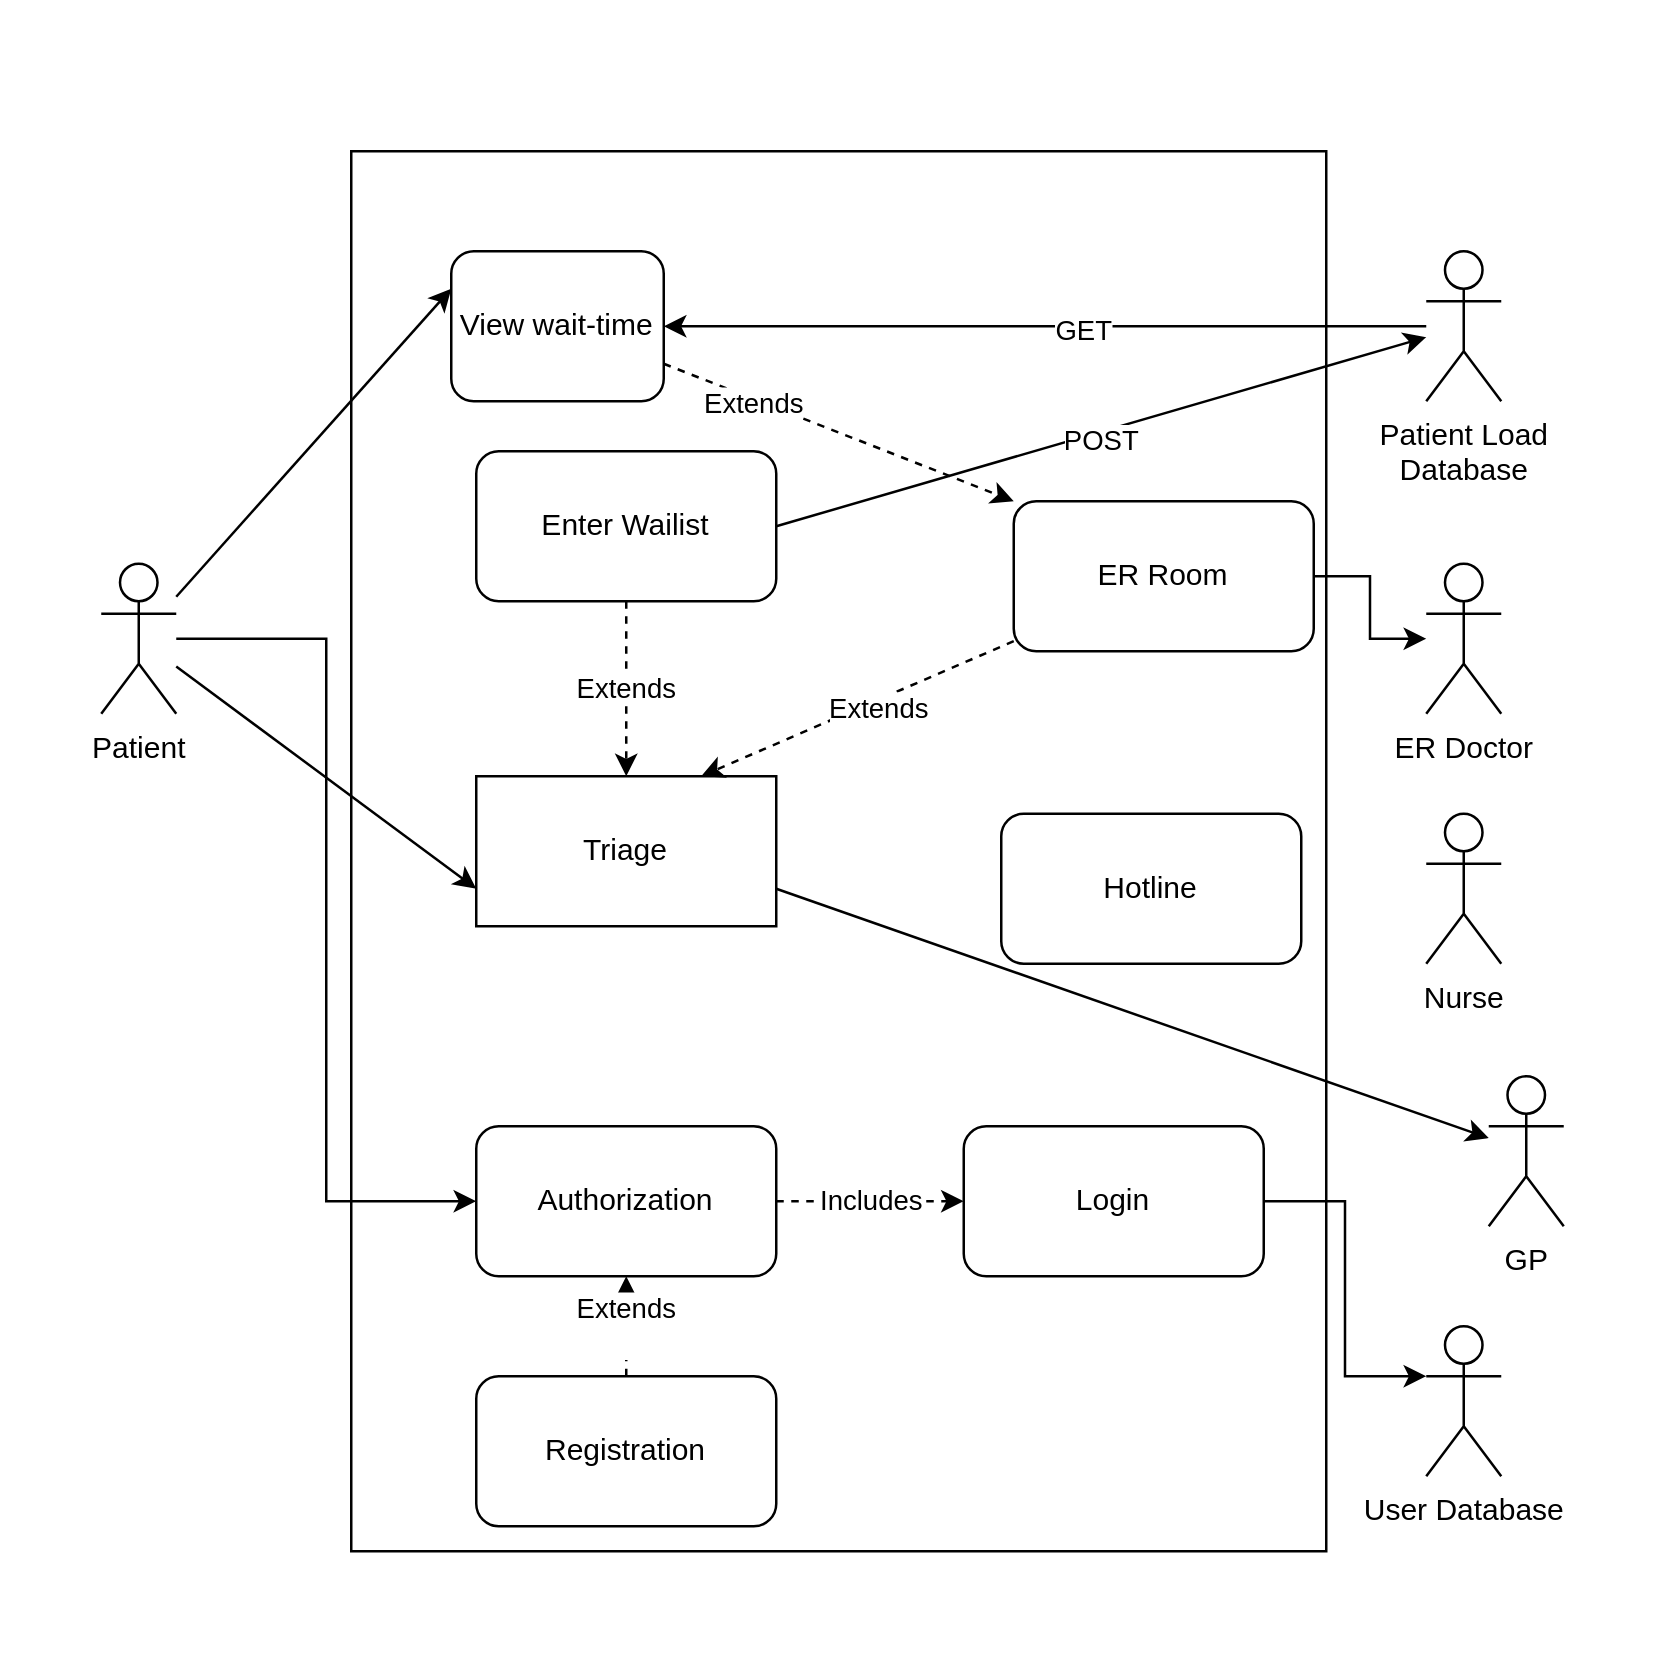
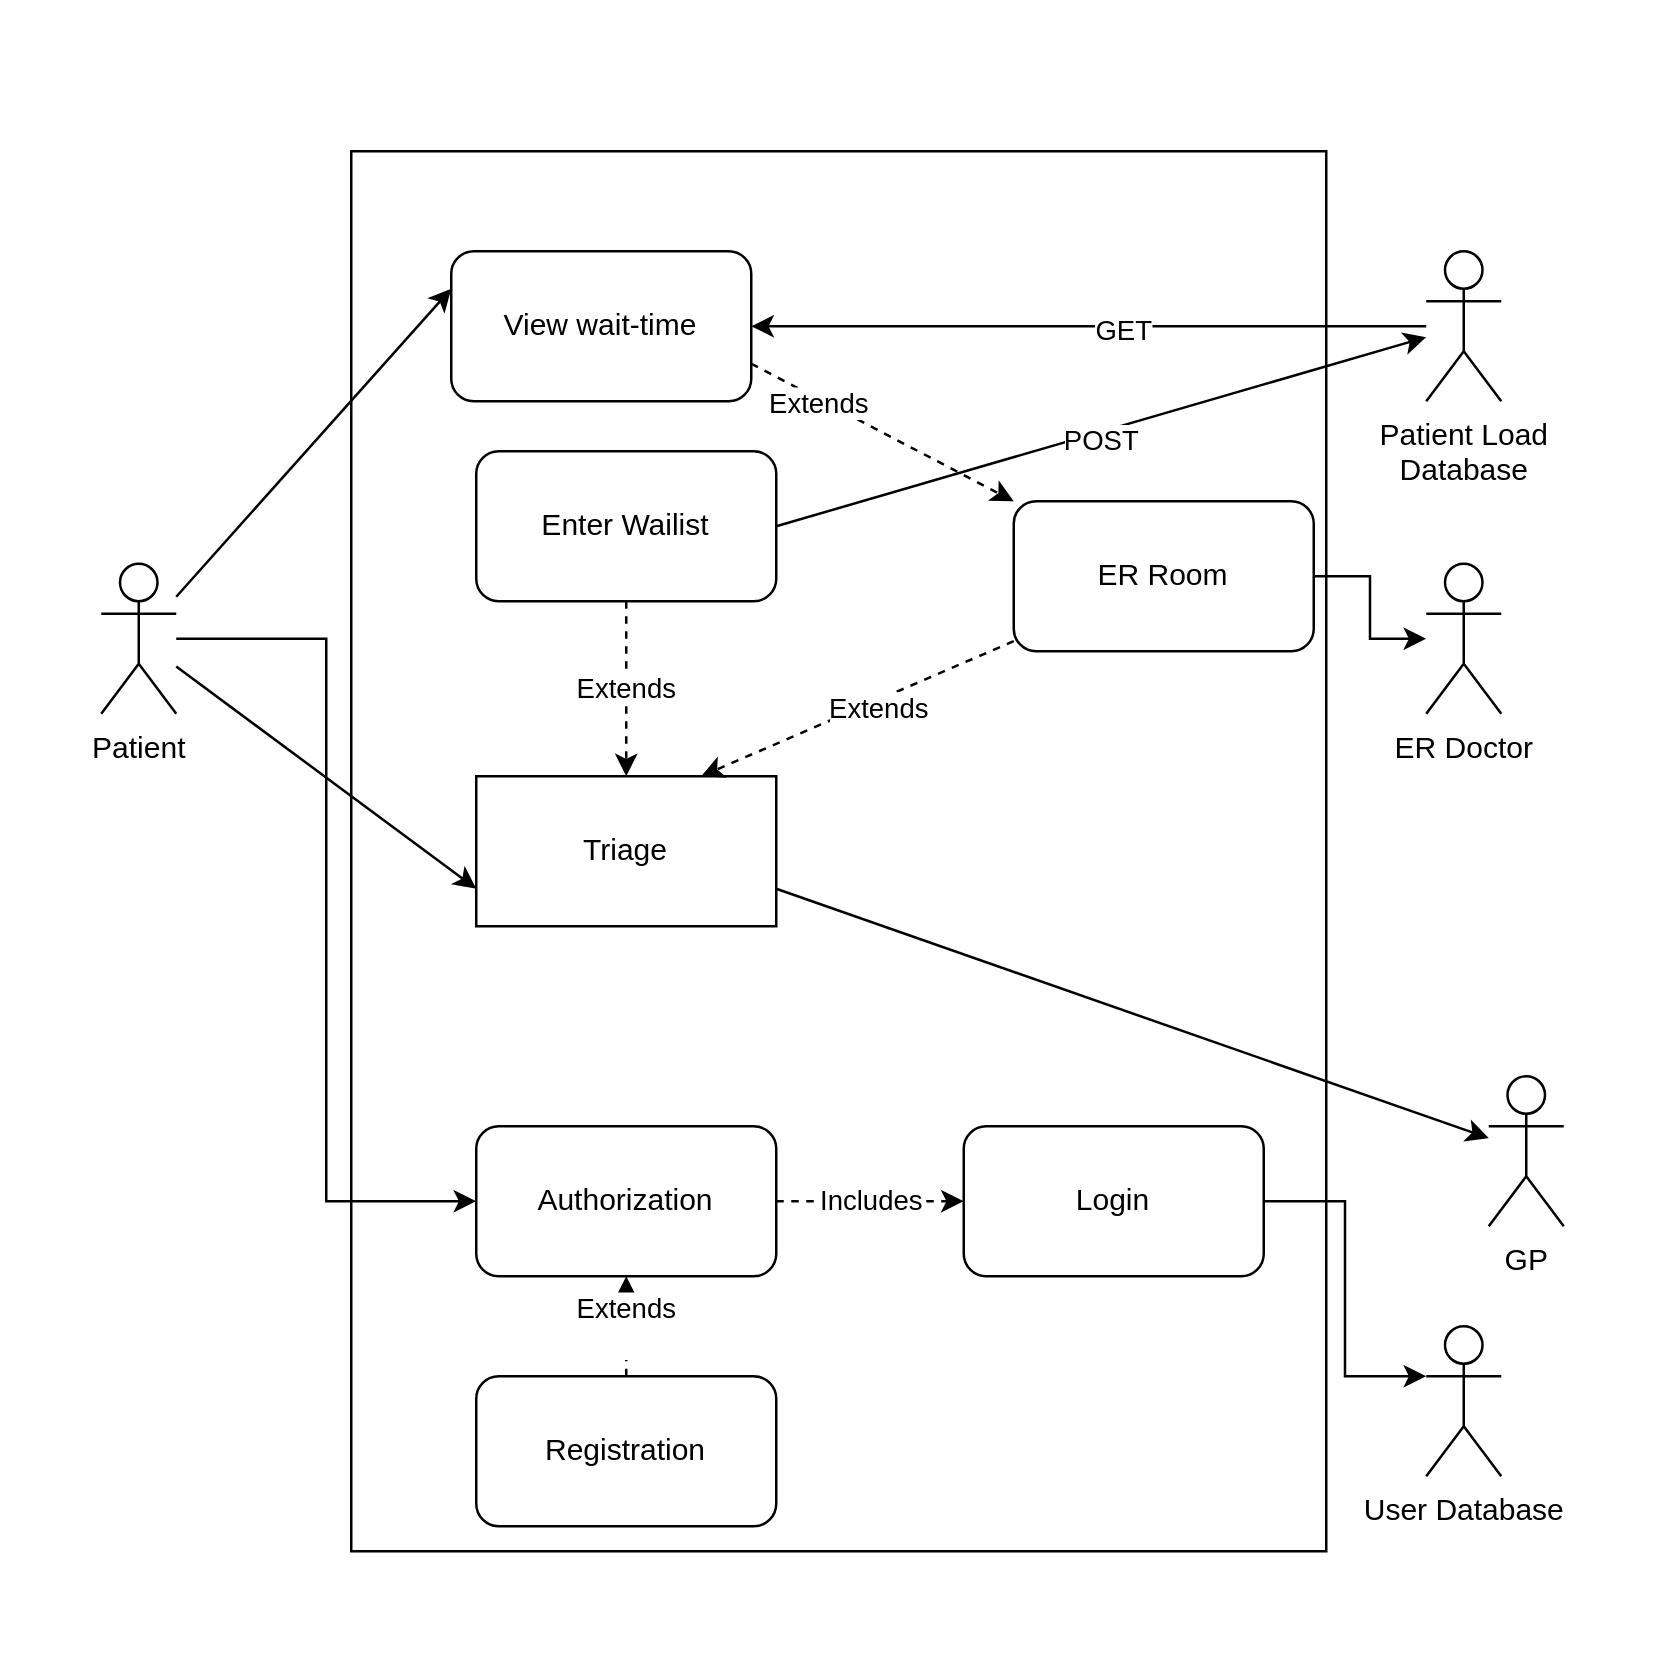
node "View wait-time": size 213x150 -> 300x150
node "Hotline": removed
node "Nurse": removed
